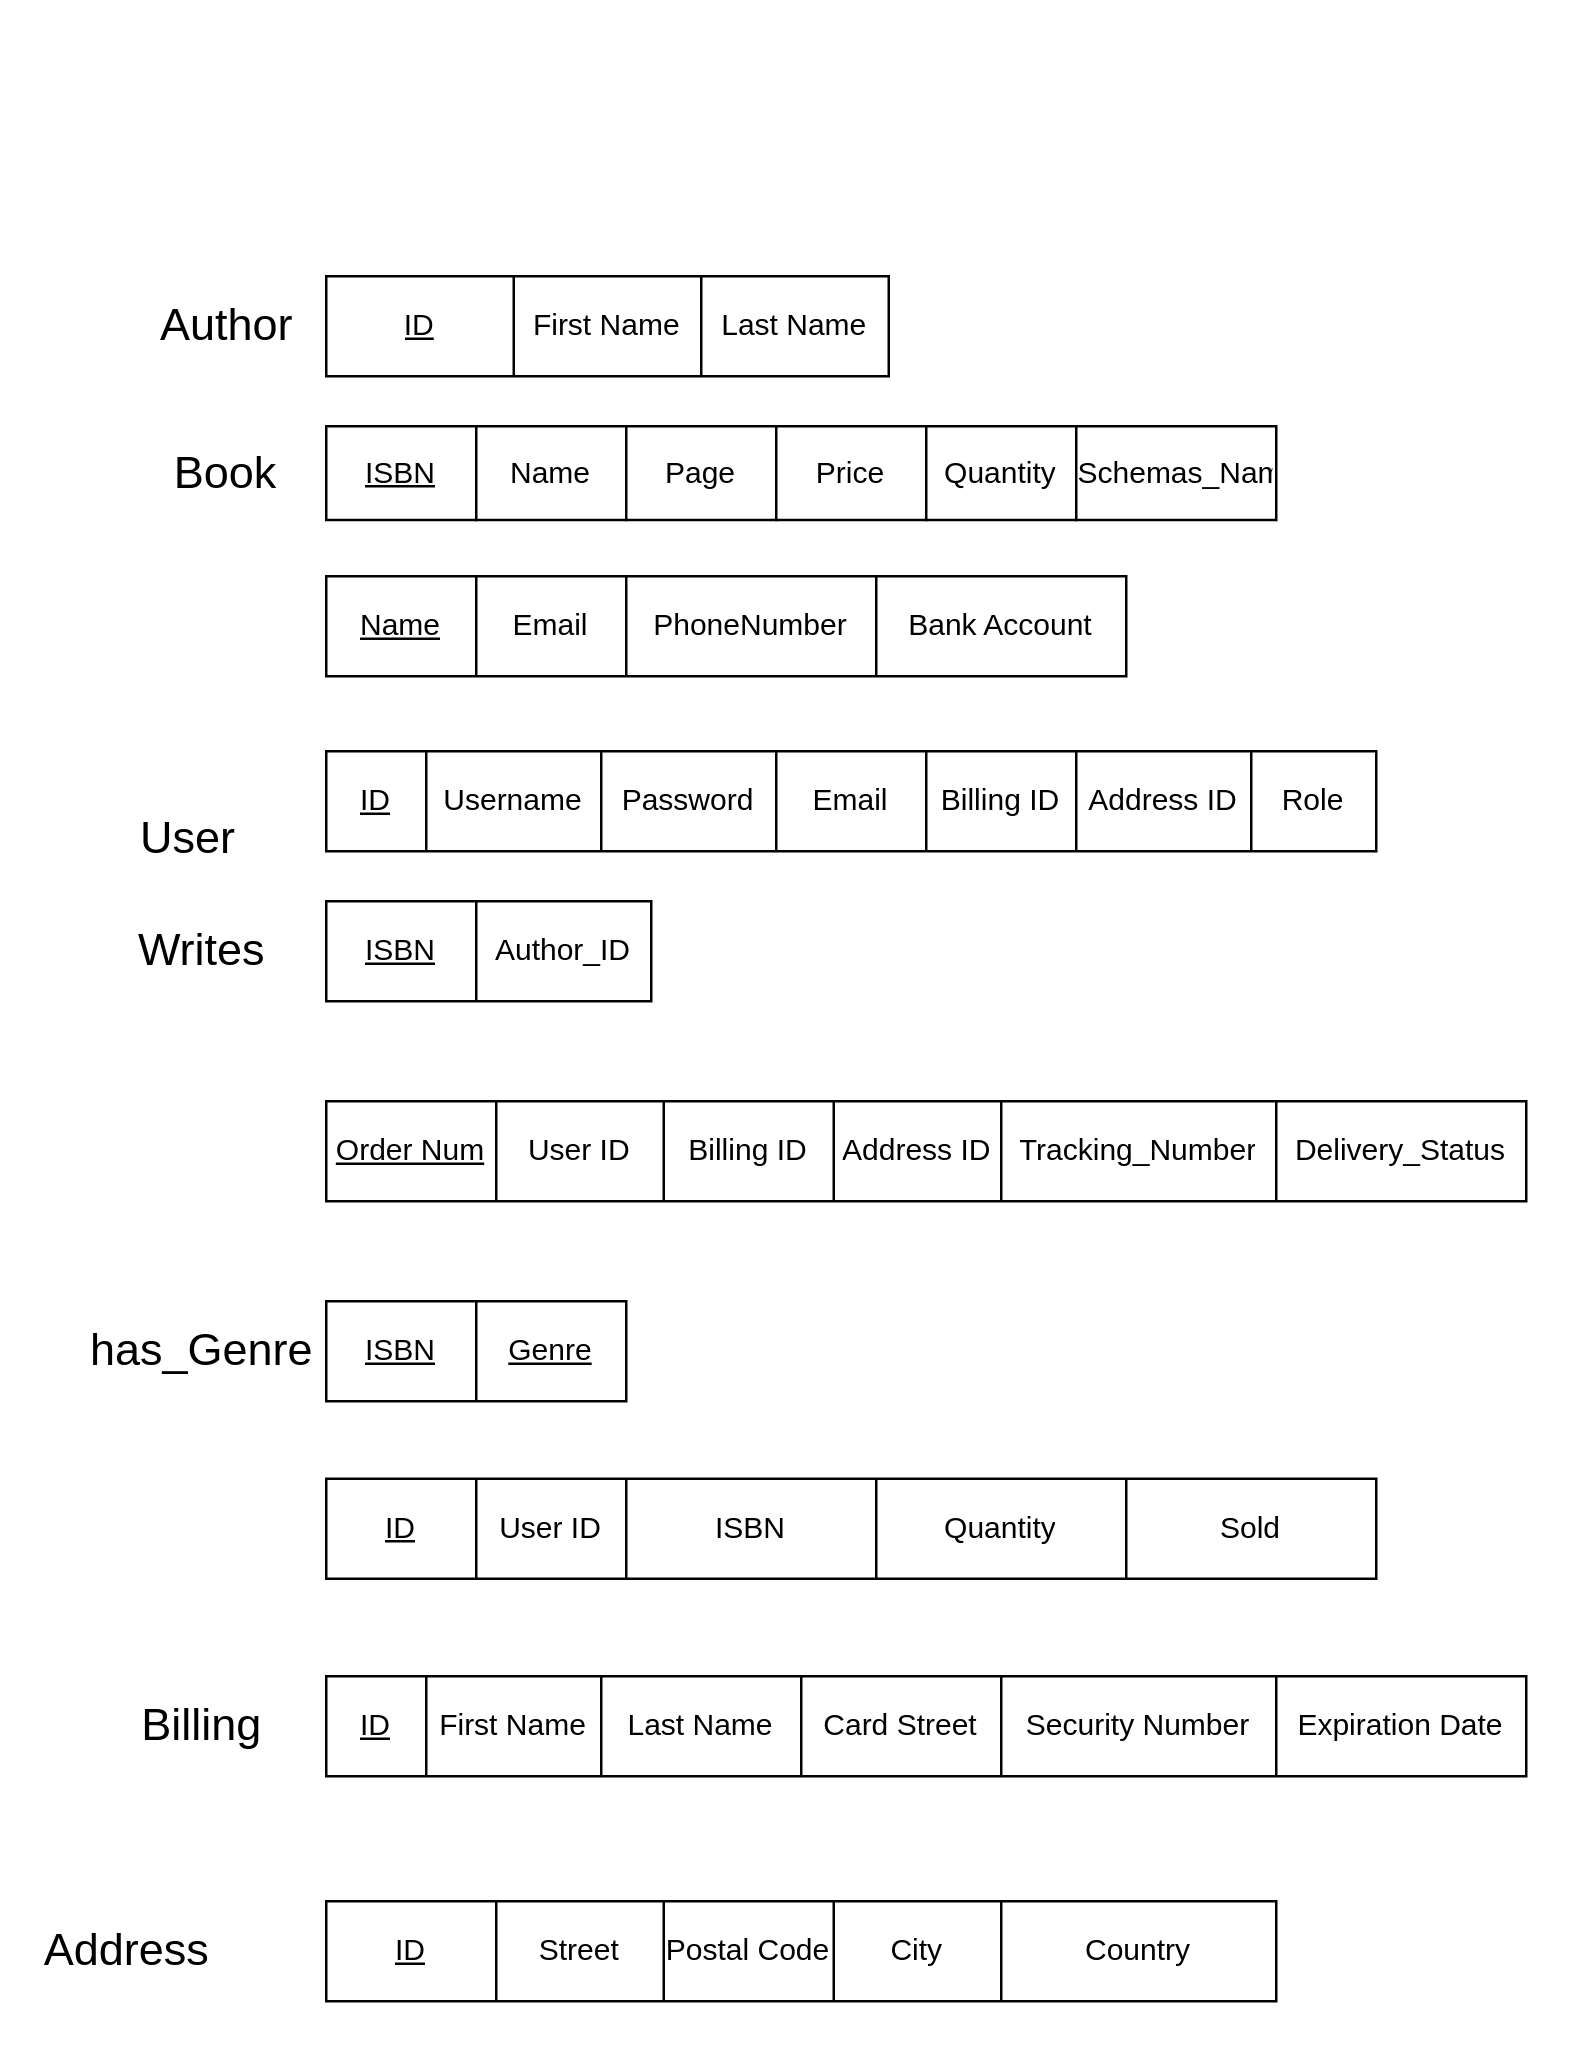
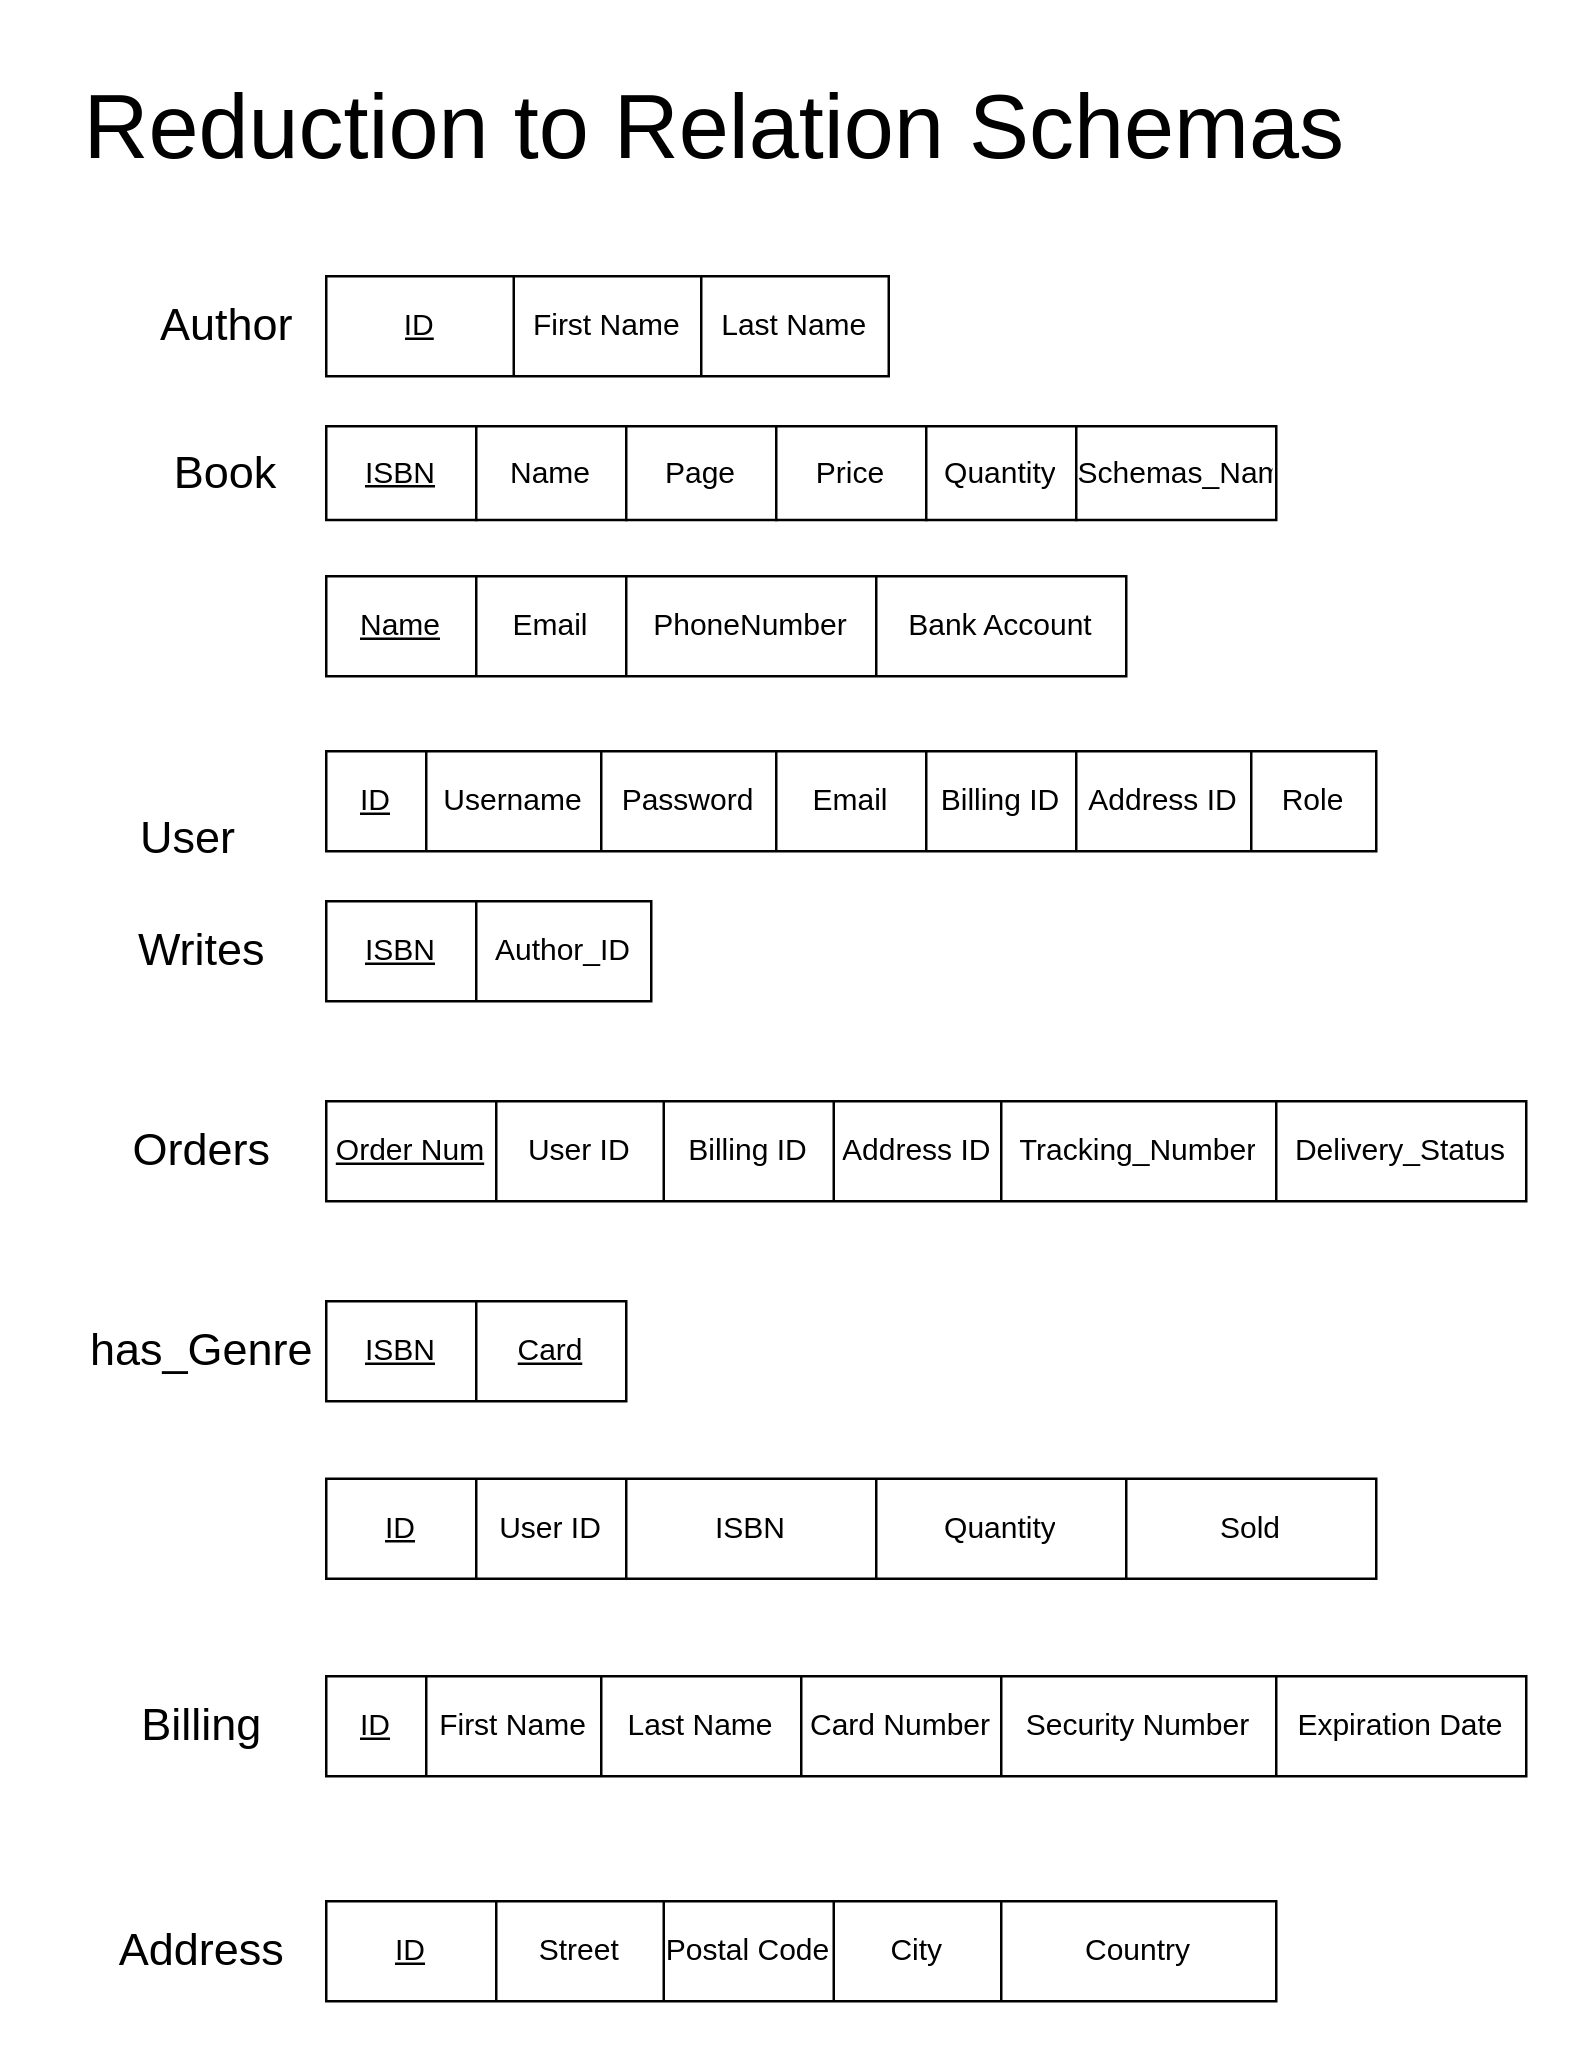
node "Reduction to Relation Schemas": added
node "Orders": added
node "Genre": label "Genre" -> "Card"
node "Card Street": label "Card Street" -> "Card Number"
node "Address": moved (126, 1951) -> (201, 1951)
